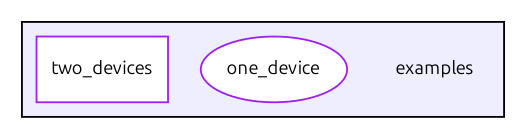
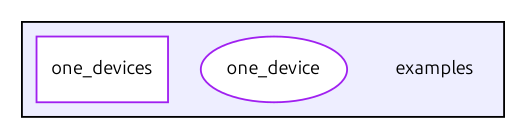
node "two_devices": label "two_devices" -> "one_devices"
